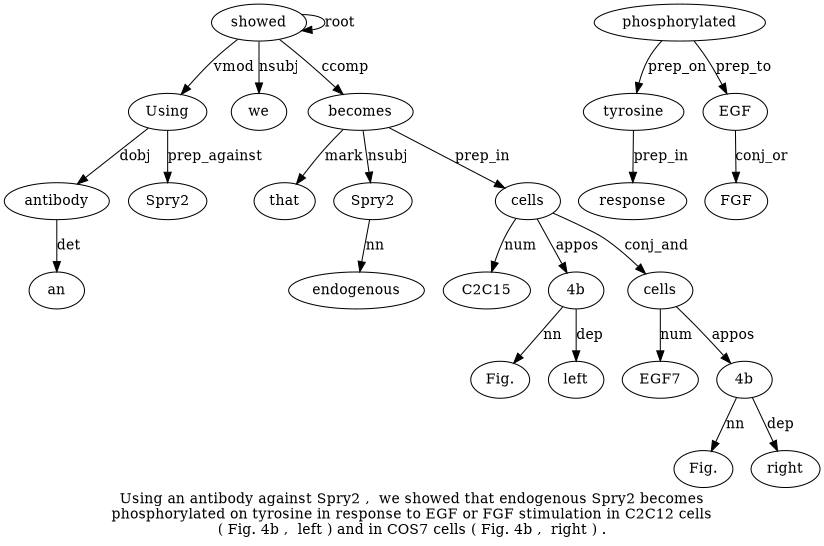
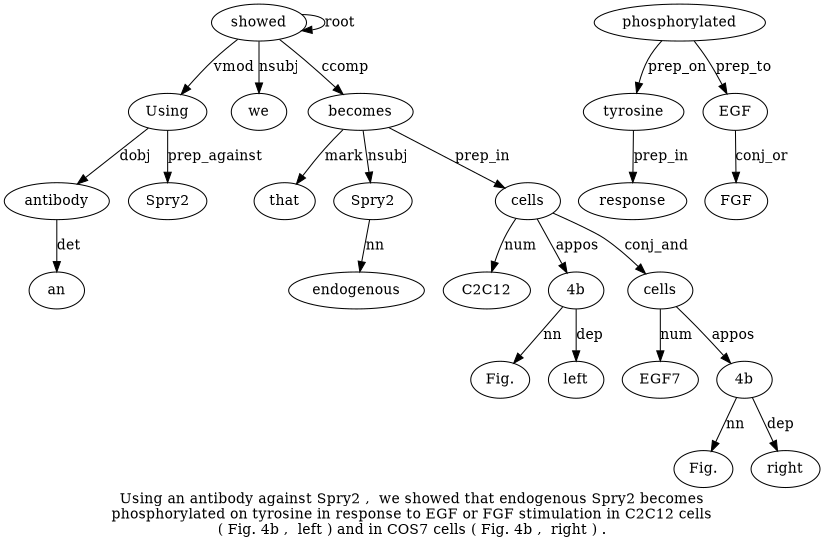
node "C2C15": label "C2C15" -> "C2C12"
